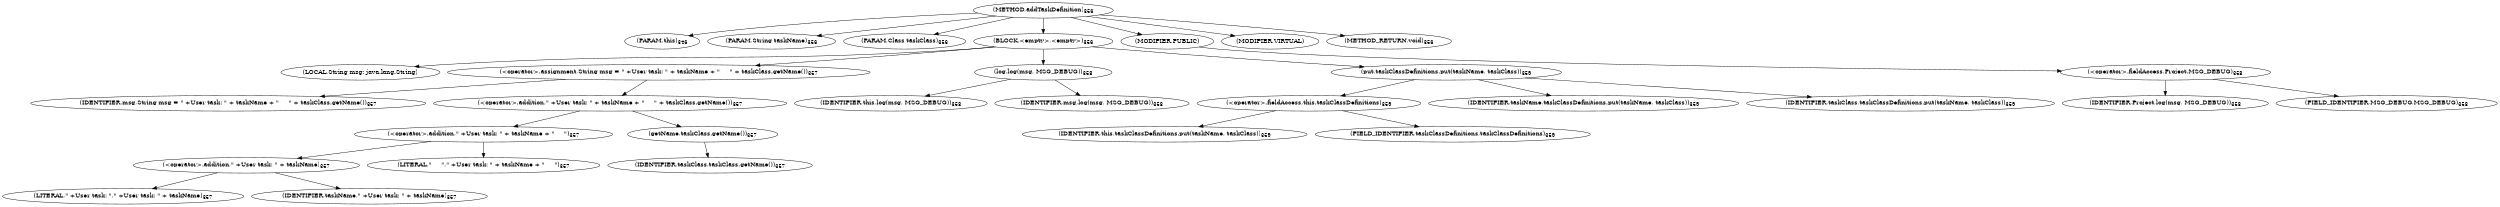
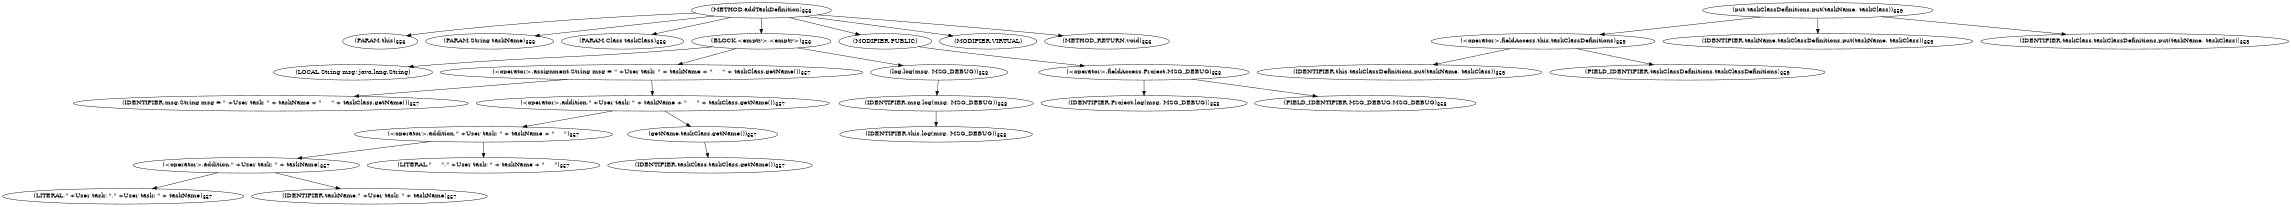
node "(PARAM,this)": text "346" -> "356"
edge "(BLOCK,<empty>,<empty>)" -> "(put,taskClassDefinitions.put(taskName, taskClass))": removed
edge "(log,log(msg, MSG_DEBUG))" -> "(IDENTIFIER,this,log(msg, MSG_DEBUG))": now "(IDENTIFIER,msg,log(msg, MSG_DEBUG))" -> "(IDENTIFIER,this,log(msg, MSG_DEBUG))"
